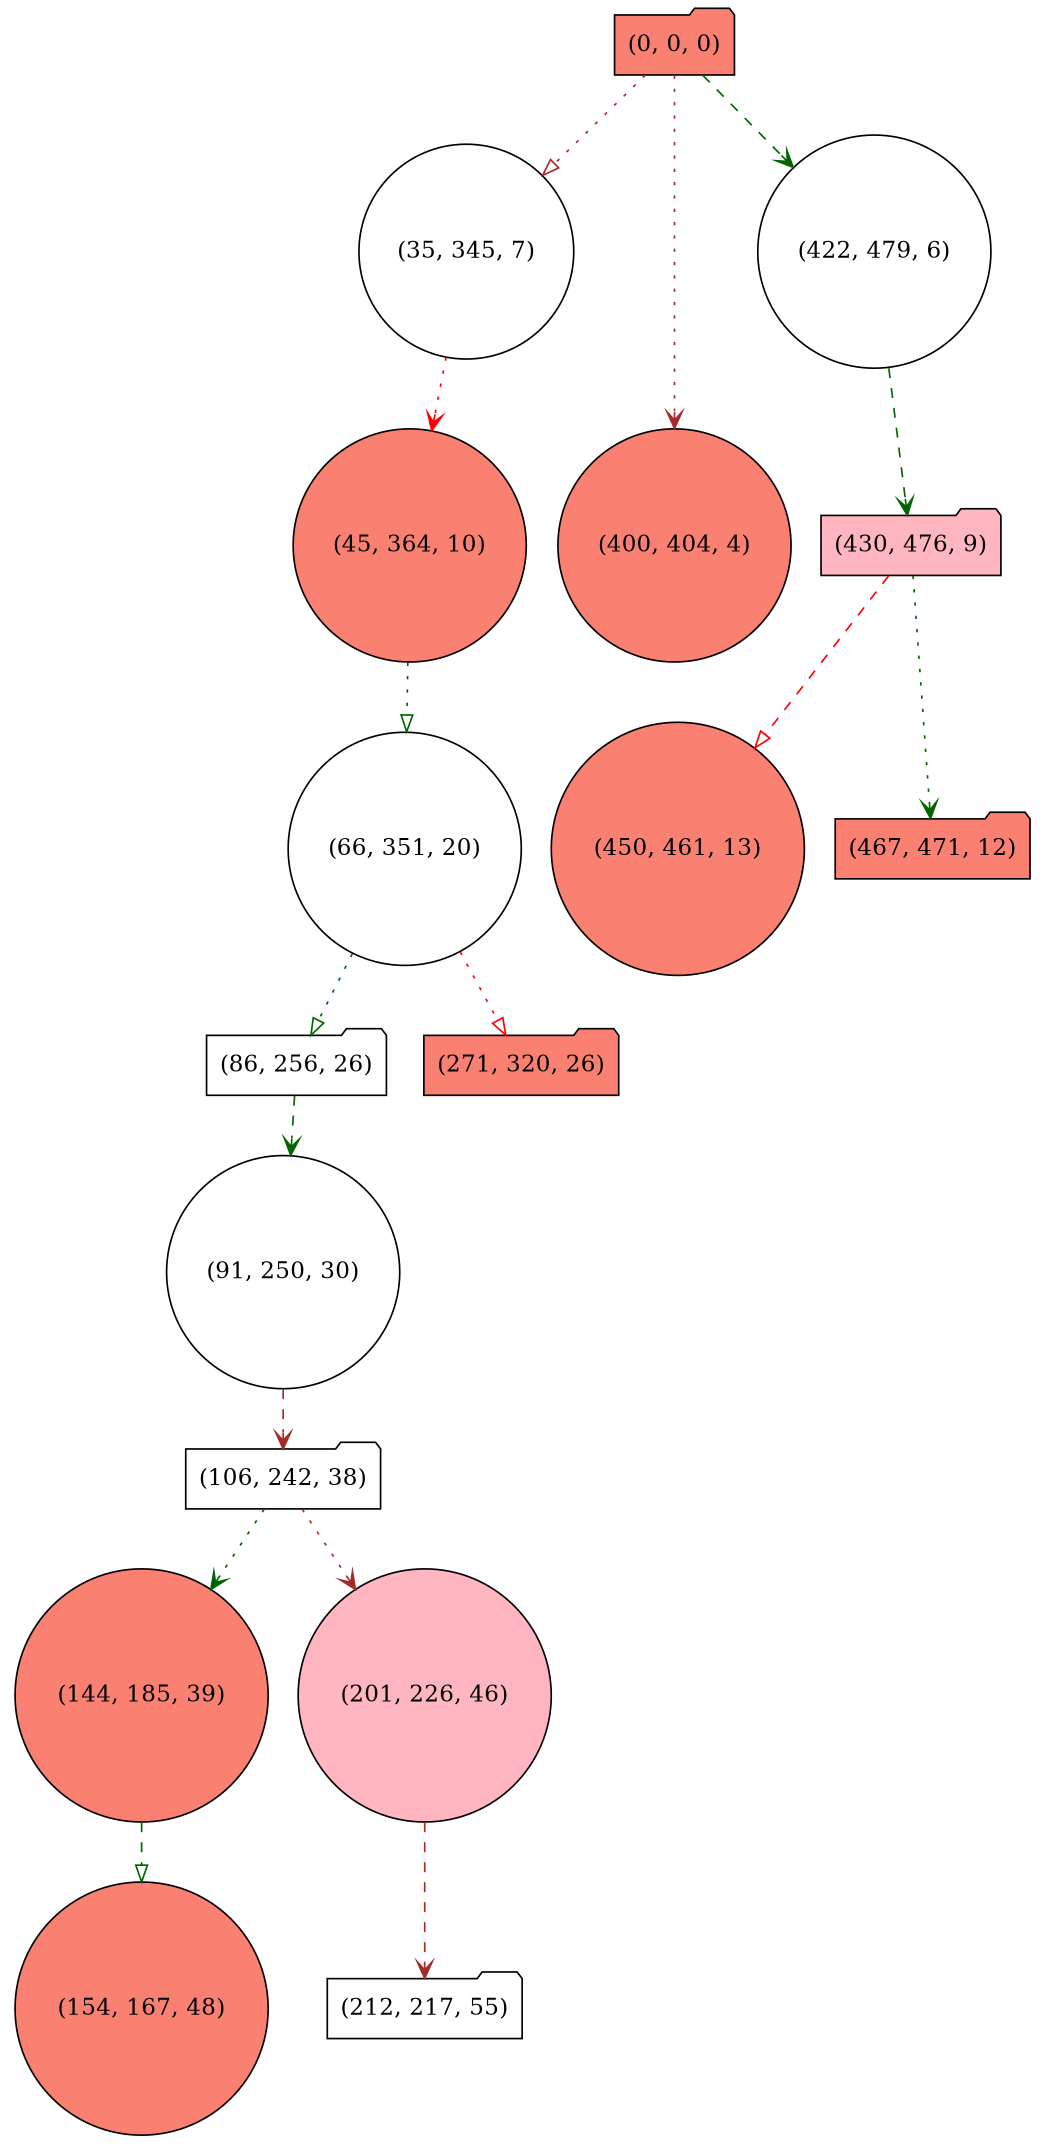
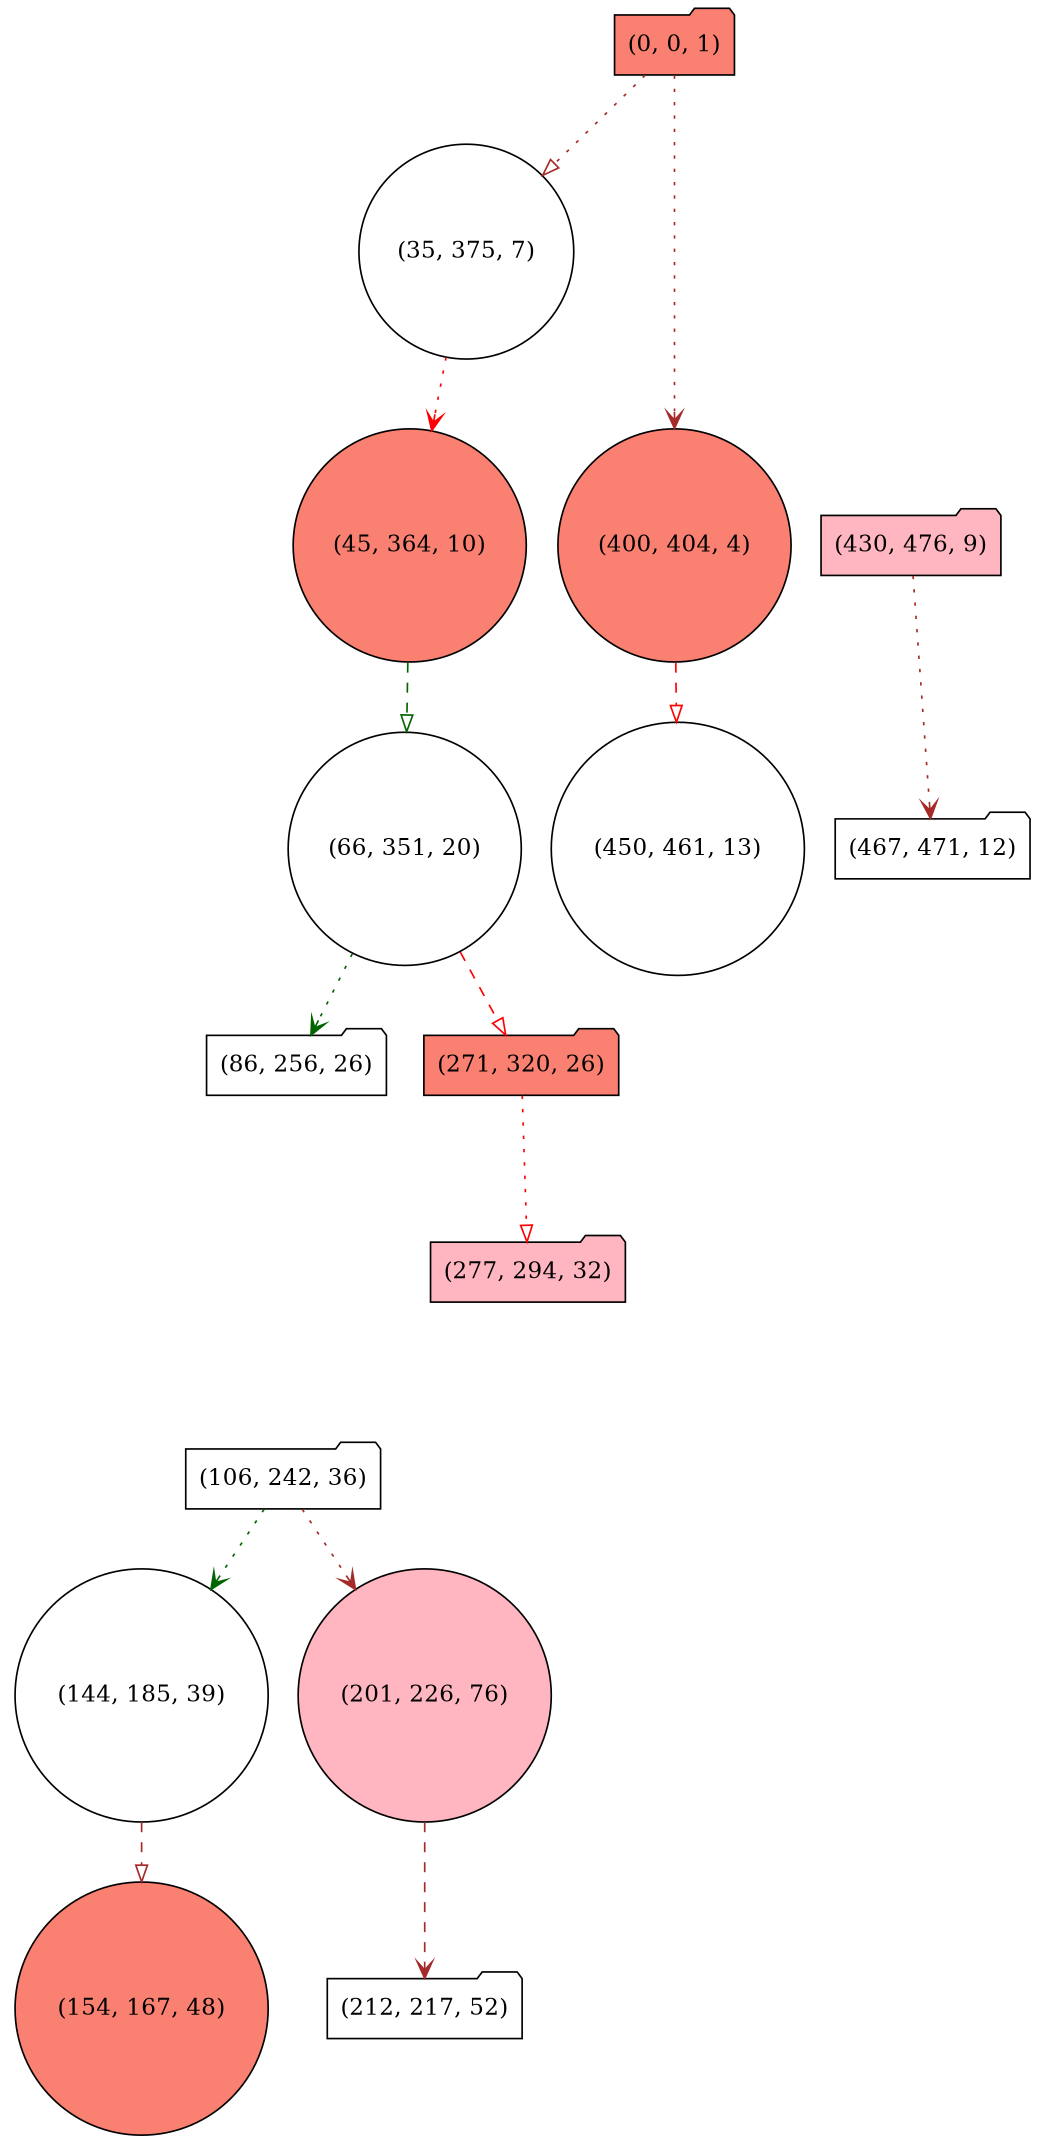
node "(0, 0, 0)": label "(0, 0, 0)" -> "(0, 0, 1)"
node "(35, 345, 7)": label "(35, 345, 7)" -> "(35, 375, 7)"
node "(422, 479, 6)": removed
edge "(430, 476, 9)" -> "(450, 461, 13)": now "(400, 404, 4)" -> "(450, 461, 13)"
edge "(45, 364, 10)" -> "(66, 351, 20)": style dotted -> dashed
edge "(430, 476, 9)" -> "(467, 471, 12)": color darkgreen -> brown
node "(450, 461, 13)": fillcolor salmon -> white
node "(467, 471, 12)": fillcolor salmon -> white
edge "(66, 351, 20)" -> "(271, 320, 26)": style dotted -> dashed
edge "(66, 351, 20)" -> "(86, 256, 26)": arrowhead onormal -> vee
node "(91, 250, 30)": removed
node "(277, 294, 32)": added
node "(106, 242, 38)": label "(106, 242, 38)" -> "(106, 242, 36)"
node "(144, 185, 39)": fillcolor salmon -> white
node "(201, 226, 46)": label "(201, 226, 46)" -> "(201, 226, 76)"
edge "(144, 185, 39)" -> "(154, 167, 48)": color darkgreen -> brown
node "(212, 217, 55)": label "(212, 217, 55)" -> "(212, 217, 52)"
